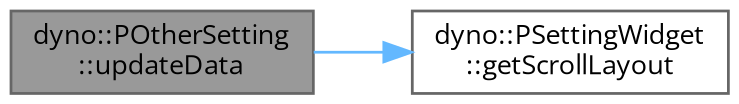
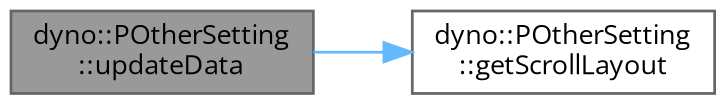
node "dyno::PSettingWidget ::getScrollLayout": label "dyno::PSettingWidget ::getScrollLayout" -> "dyno::POtherSetting ::getScrollLayout"
